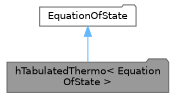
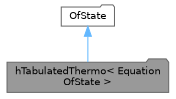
node "EquationOfState": label "EquationOfState" -> "OfState"
